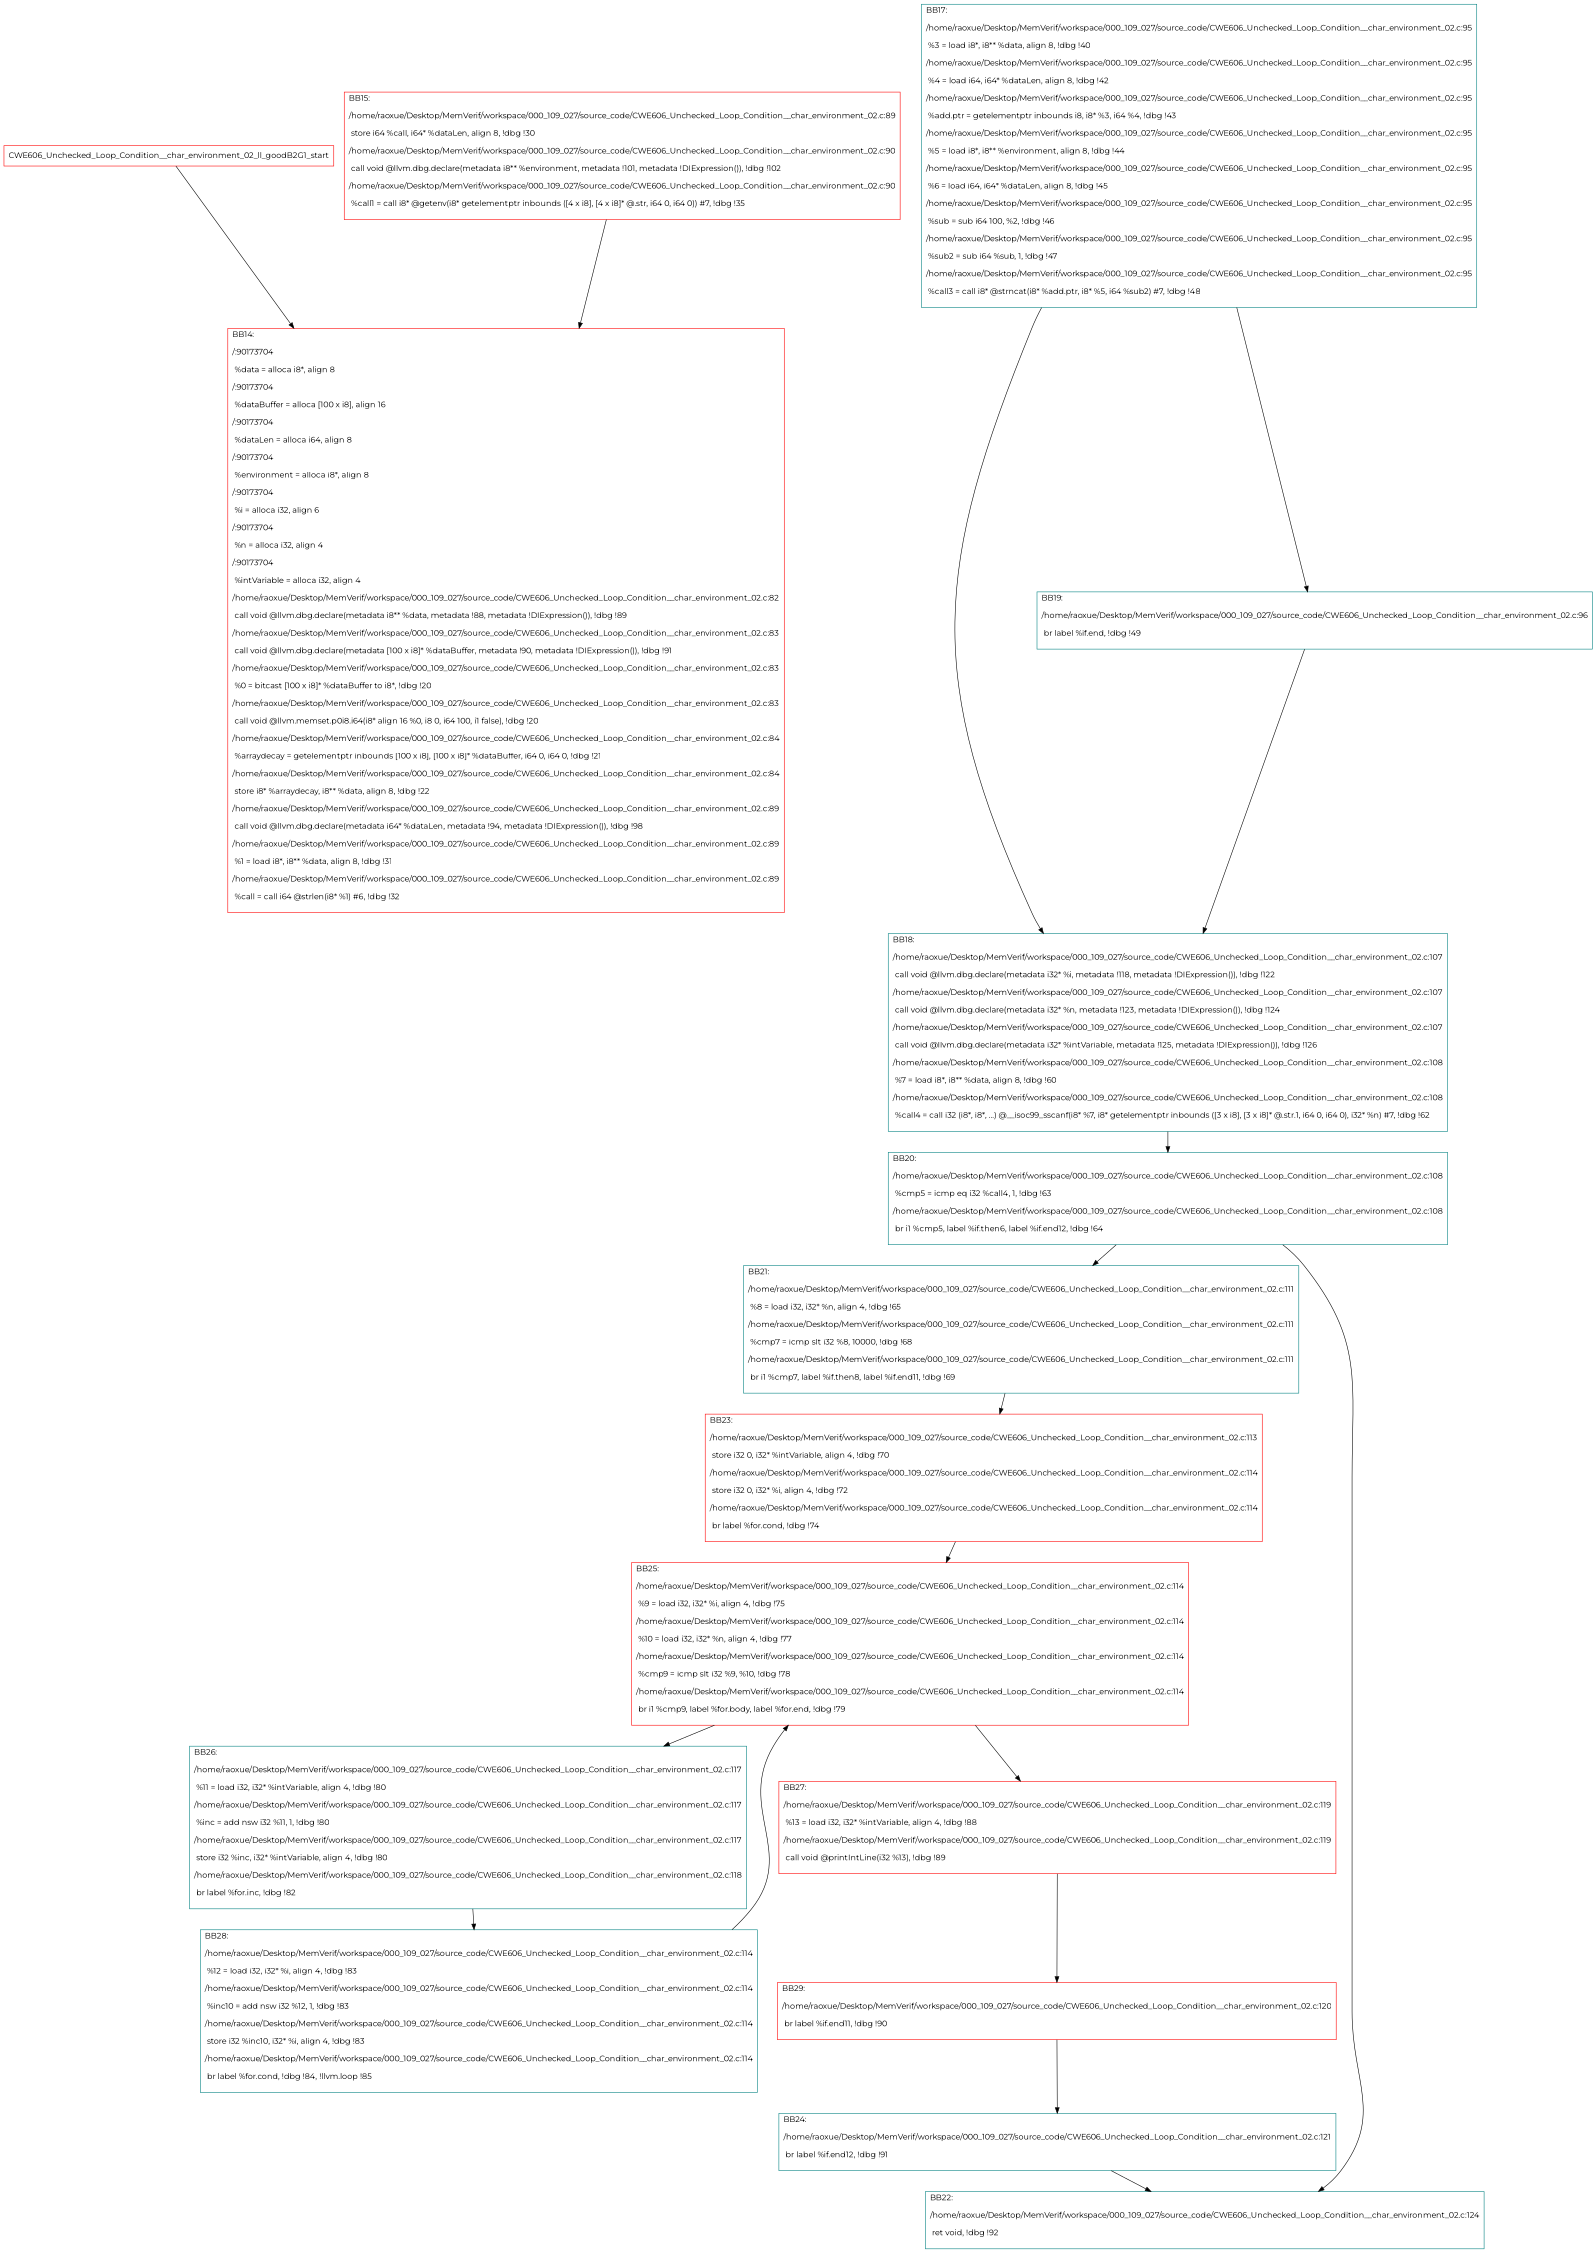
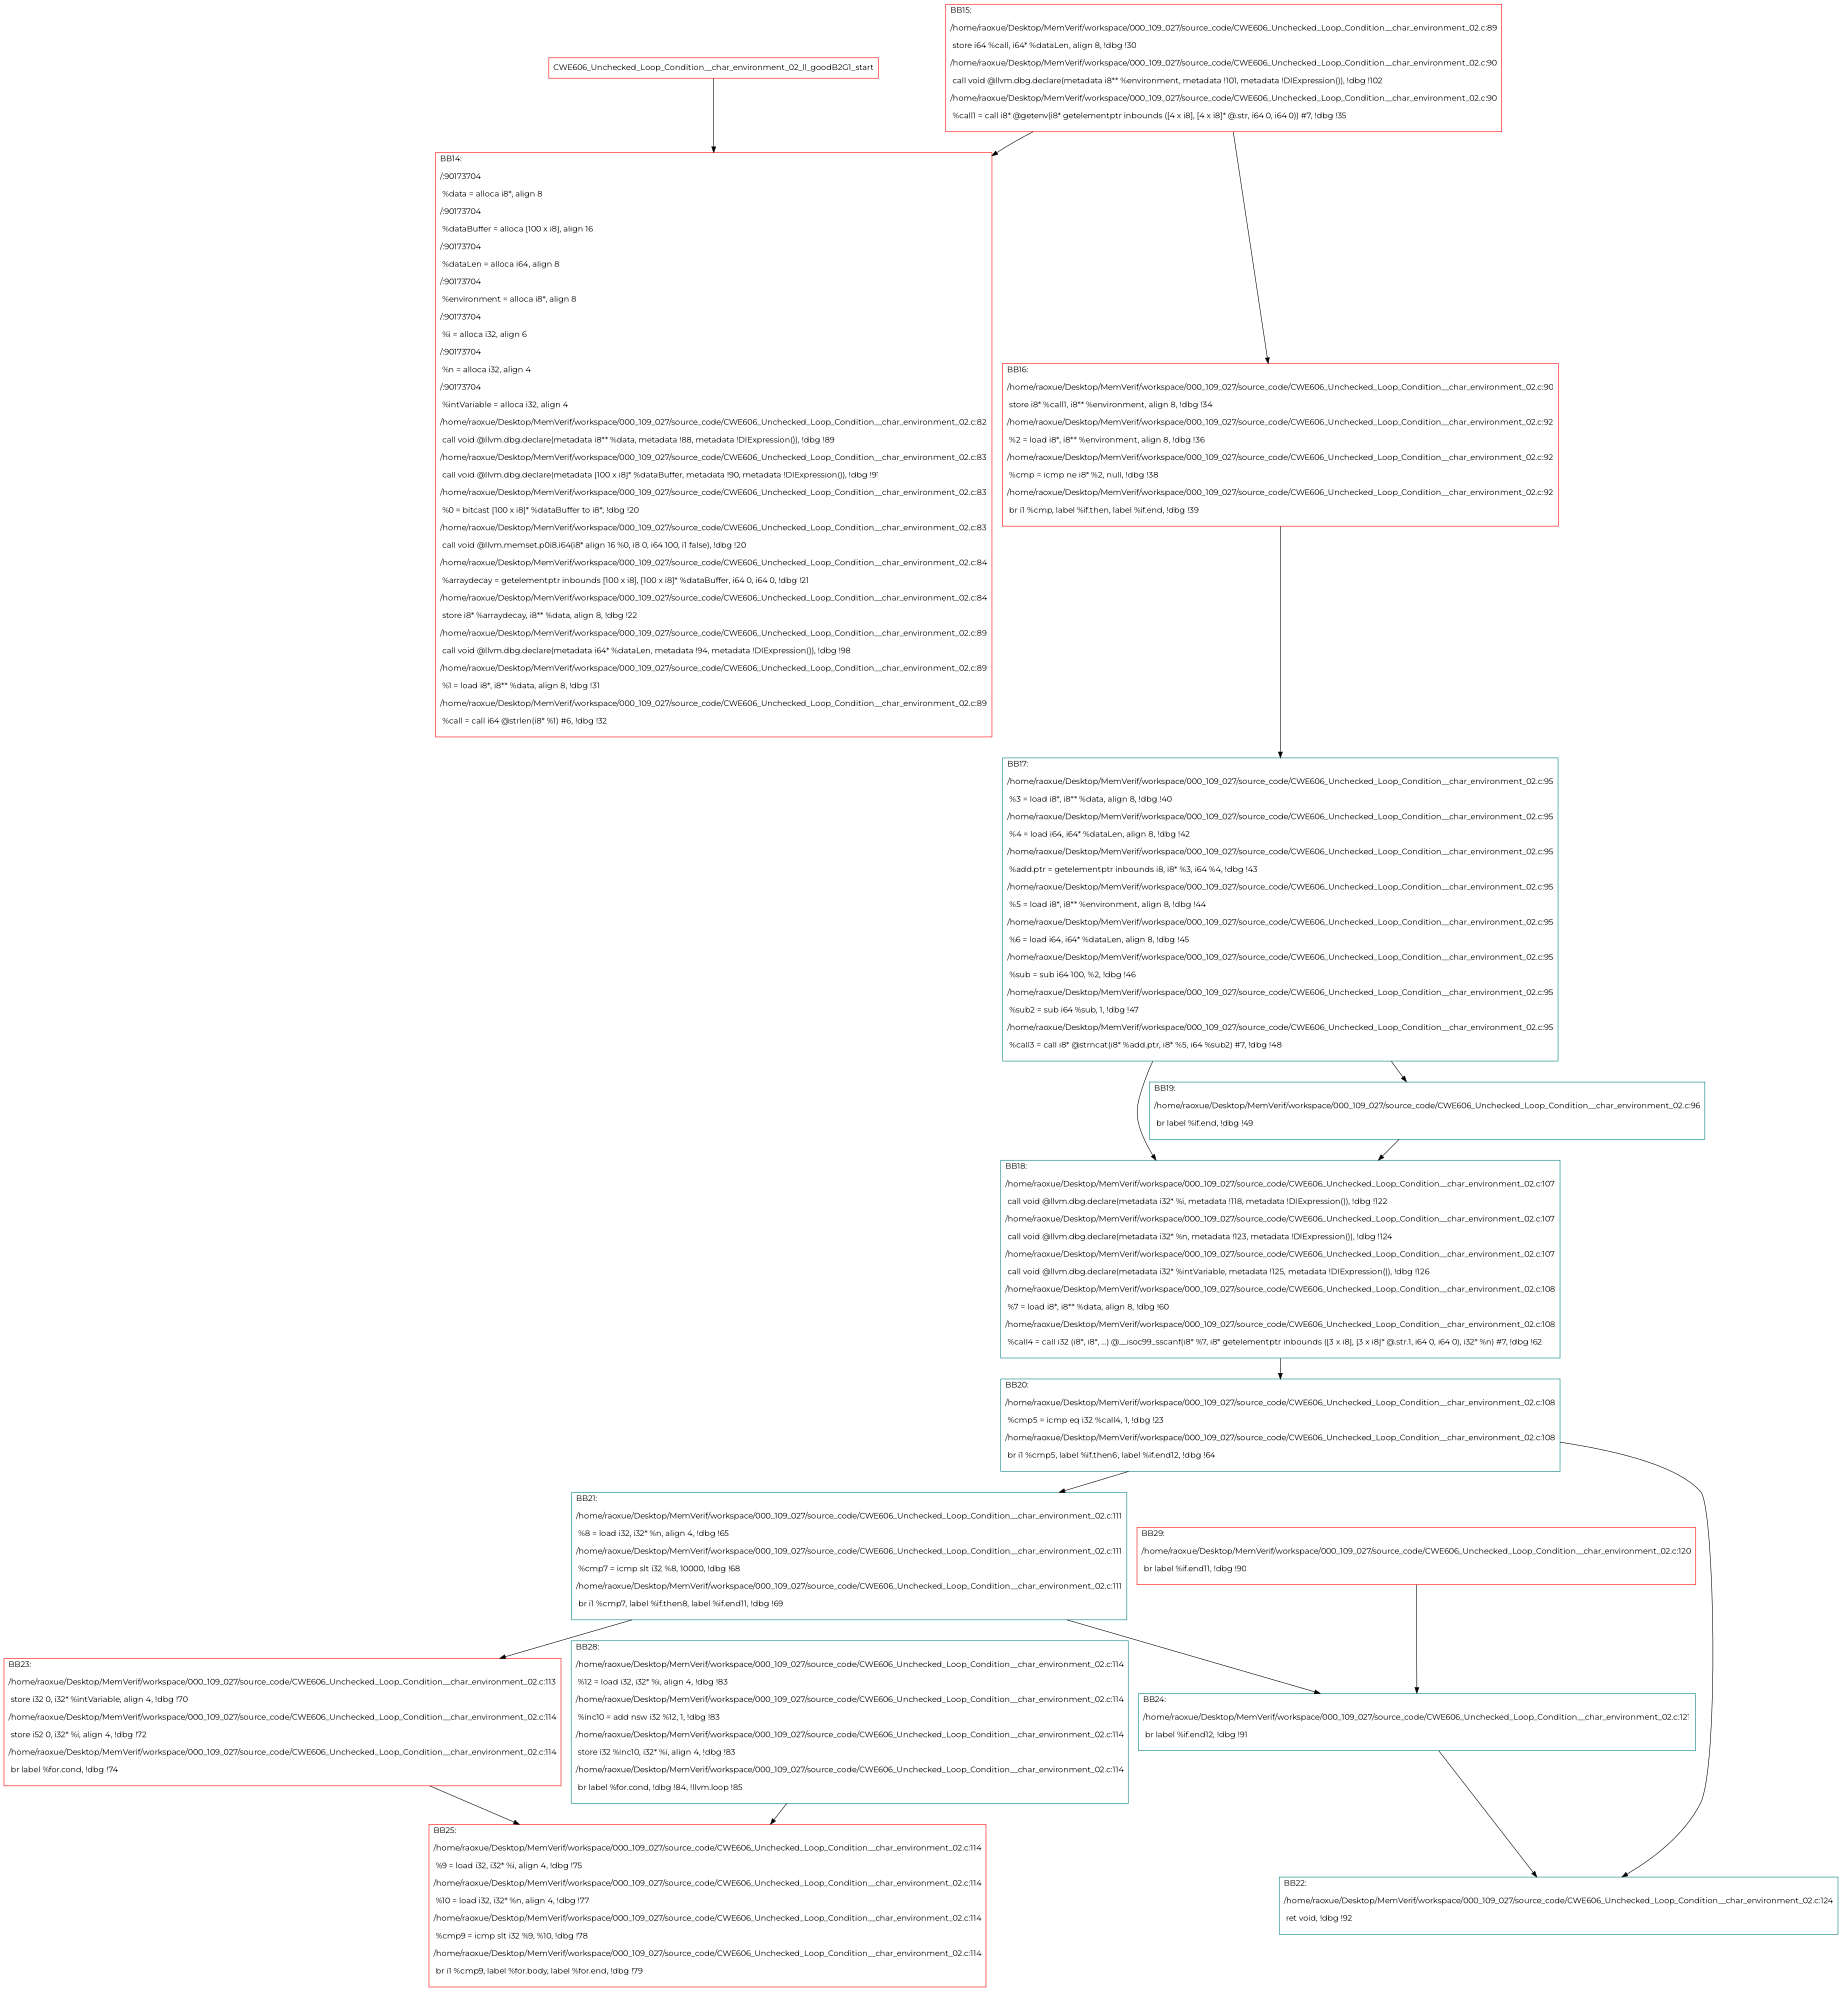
node "BB16:": added
node "BB20:": text "%cmp5 = icmp eq i32 %call4, 1, !dbg !63" -> "%cmp5 = icmp eq i32 %call4, 1, !dbg !23"
node "BB23:": text "store i32 0, i32* %i, align 4, !dbg !72" -> "store i52 0, i32* %i, align 4, !dbg !72"
edge "BB21:" -> "BB24:": added
node "BB26:": removed
node "BB27:": removed
